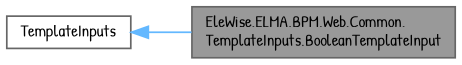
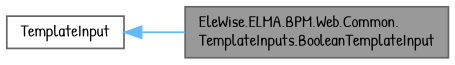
node "TemplateInputs": label "TemplateInputs" -> "TemplateInput"
